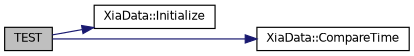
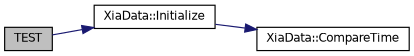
edge "TEST" -> "XiaData::CompareTime": now "XiaData::Initialize" -> "XiaData::CompareTime"
